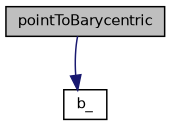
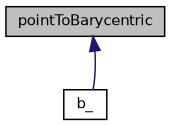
edge "pointToBarycentric" -> "b_": reversed
